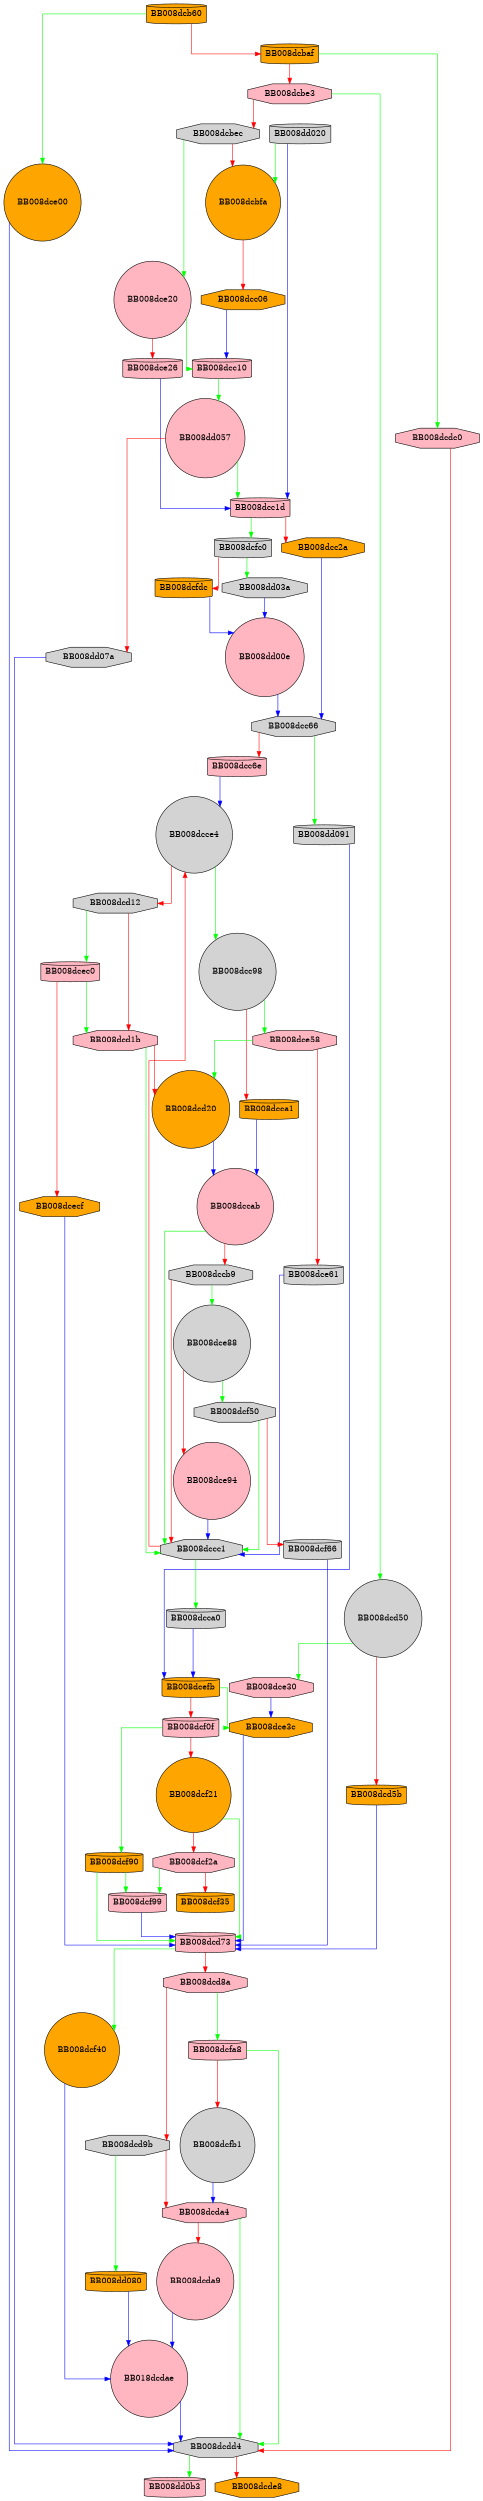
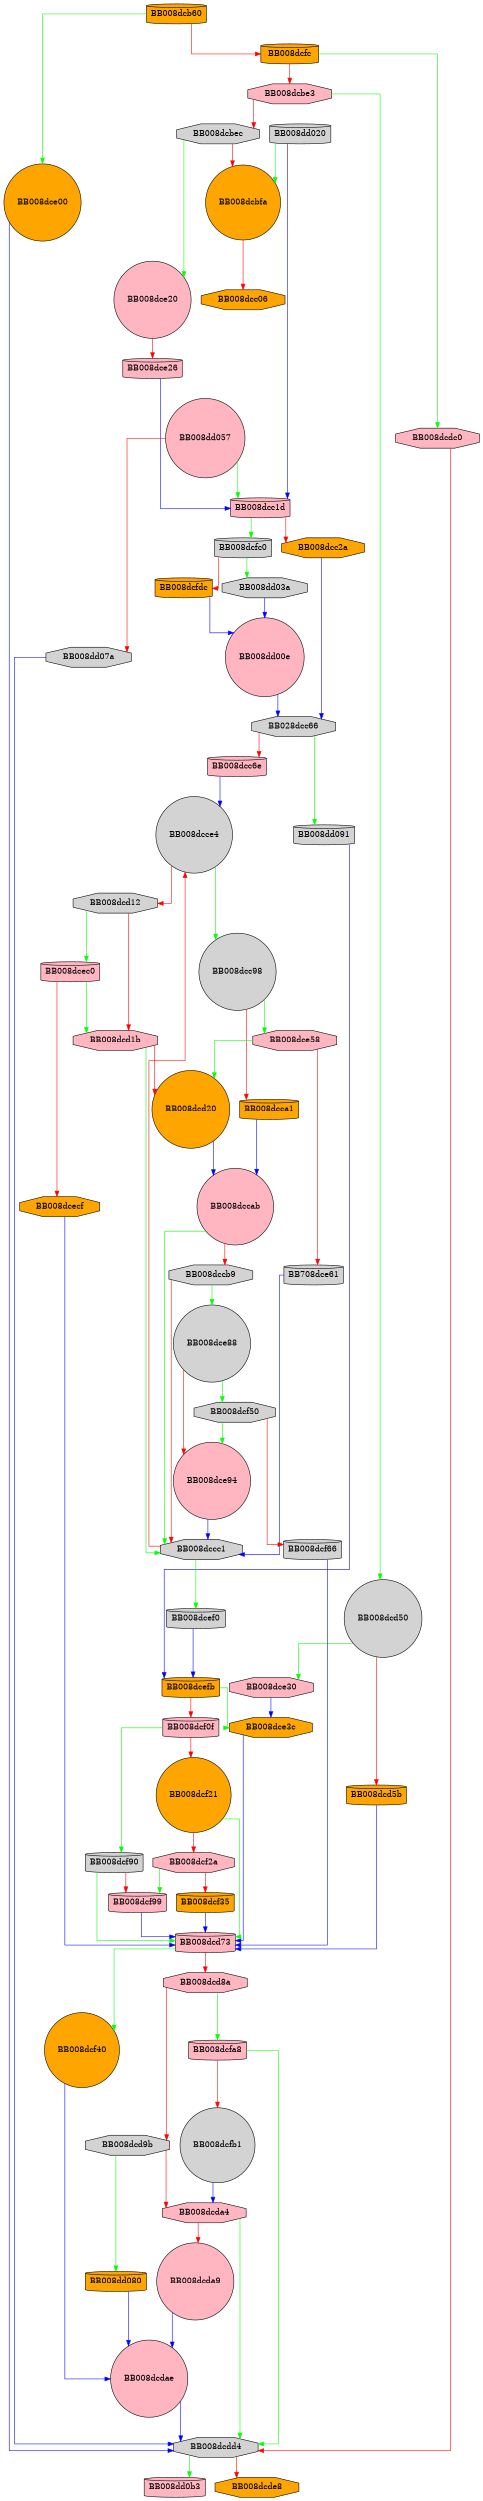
node "BB008dcbaf": label "BB008dcbaf" -> "BB008dcfc"
node "BB008dcc10": removed
node "BB008dcc66": label "BB008dcc66" -> "BB028dcc66"
node "BB008dce61": label "BB008dce61" -> "BB708dce61"
edge "BB008dcf50" -> "BB008dccc1": now "BB008dcf50" -> "BB008dce94"
node "BB008dcca0": label "BB008dcca0" -> "BB008dcef0"
node "BB008dcf90": fillcolor orange -> lightgrey
edge "BB008dcf90" -> "BB008dcf99": color green -> red
edge "BB008dcf35" -> "BB008dcd73": added
node "BB018dcdae": label "BB018dcdae" -> "BB008dcdae"
